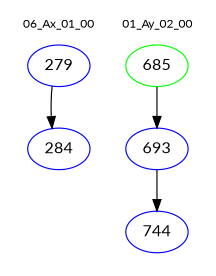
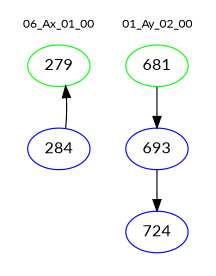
node "279": color blue -> green
node "685": label "685" -> "681"
edge "279" -> "284": reversed
node "744": label "744" -> "724"
